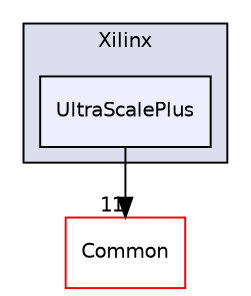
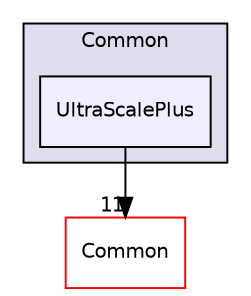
cluster "Xilinx": label "Xilinx" -> "Common"
